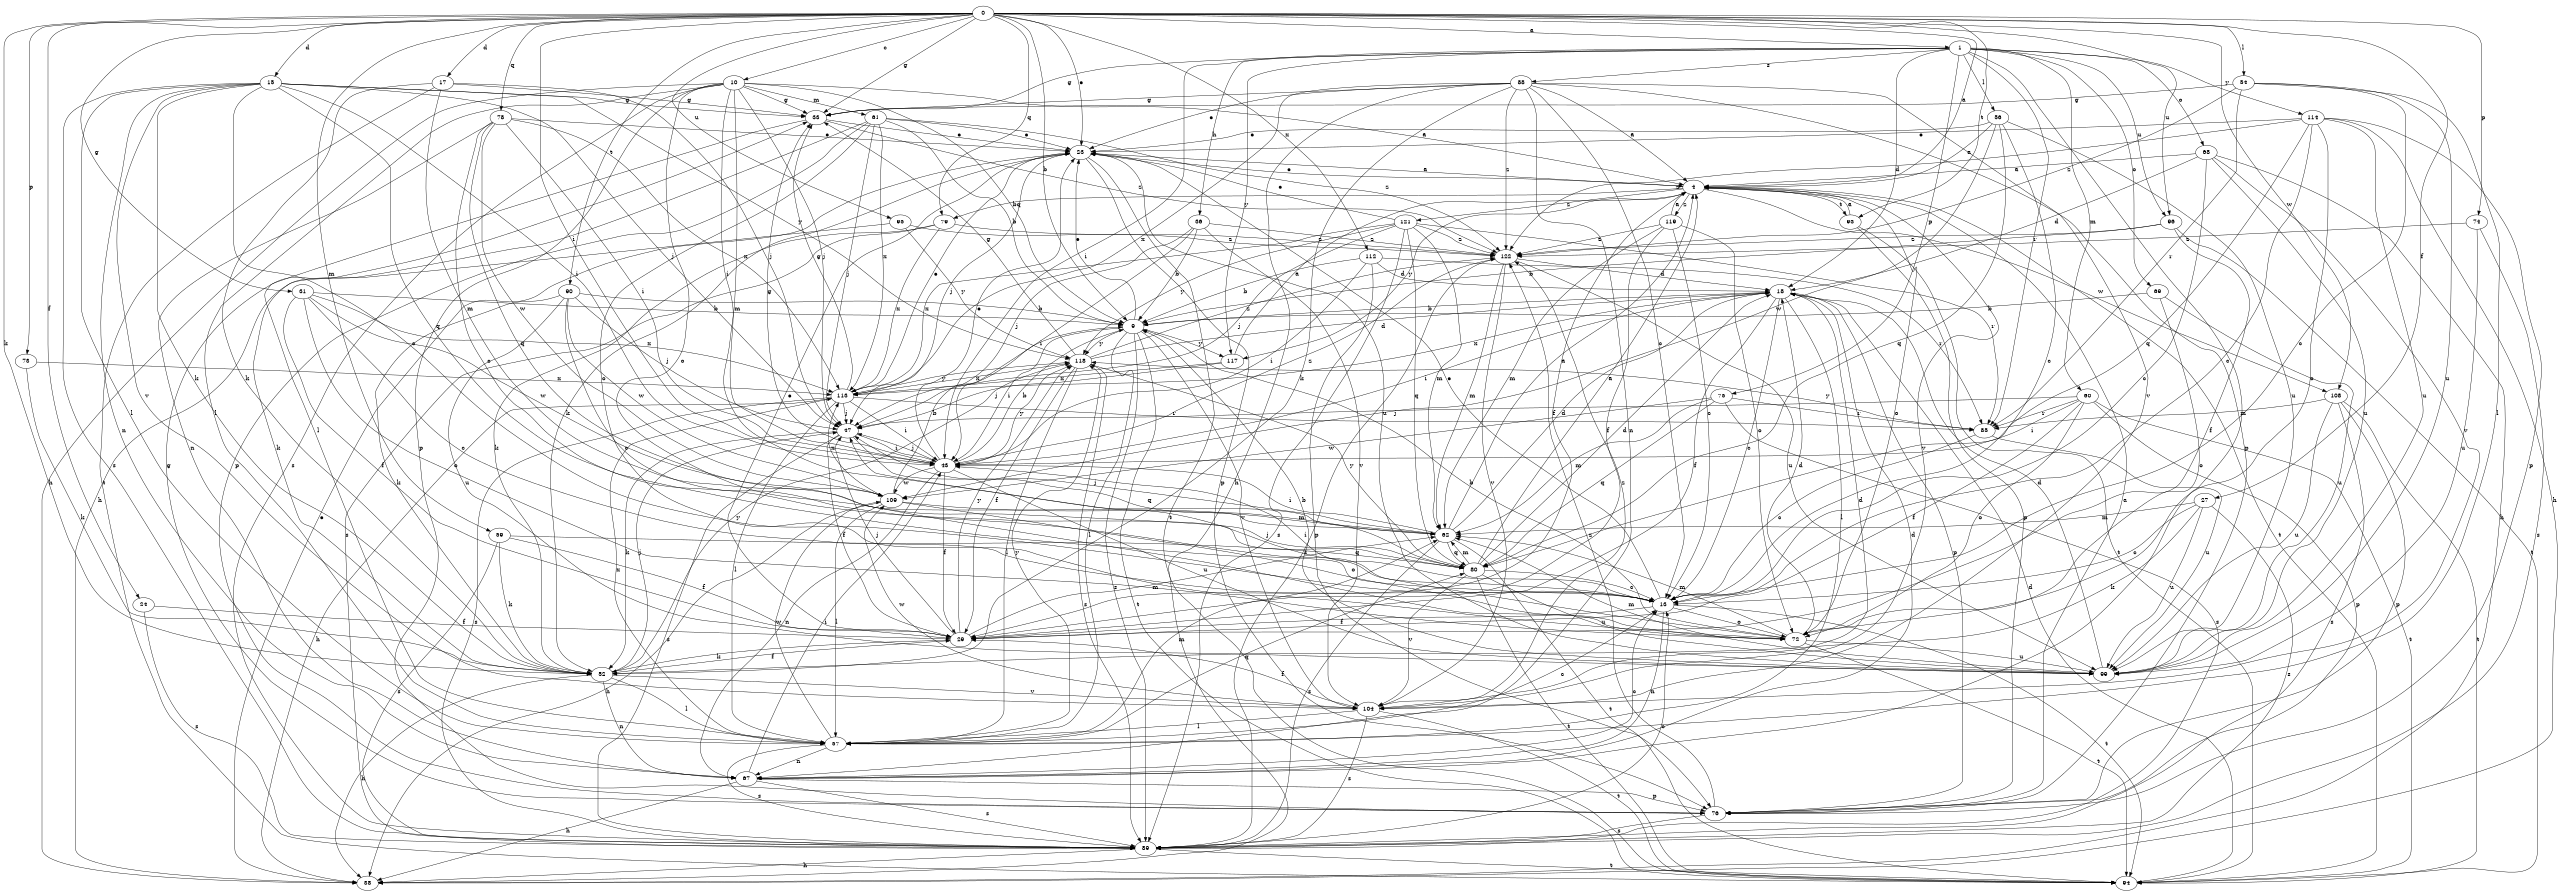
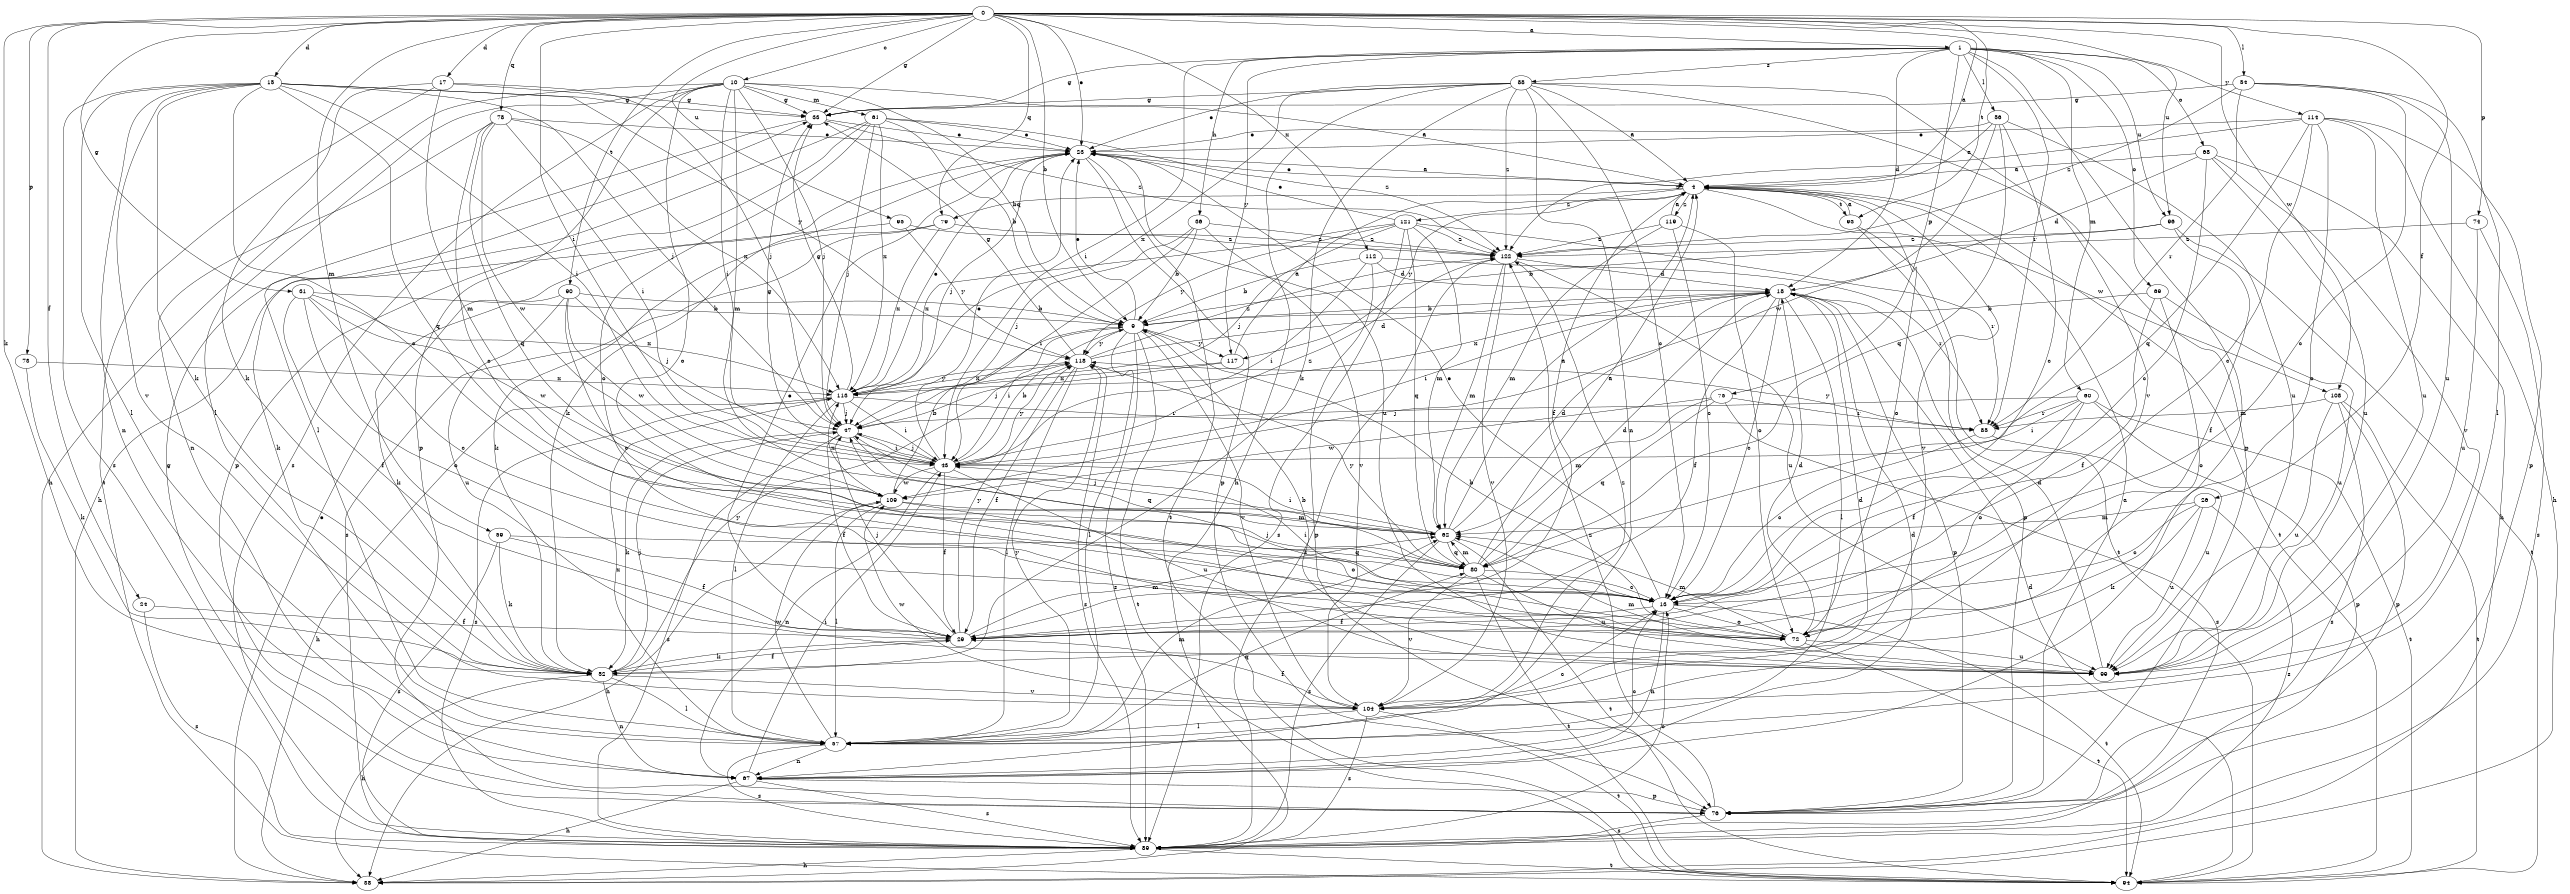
node "27": label "27" -> "26"
edge "119" -> "29": now "69" -> "29"
